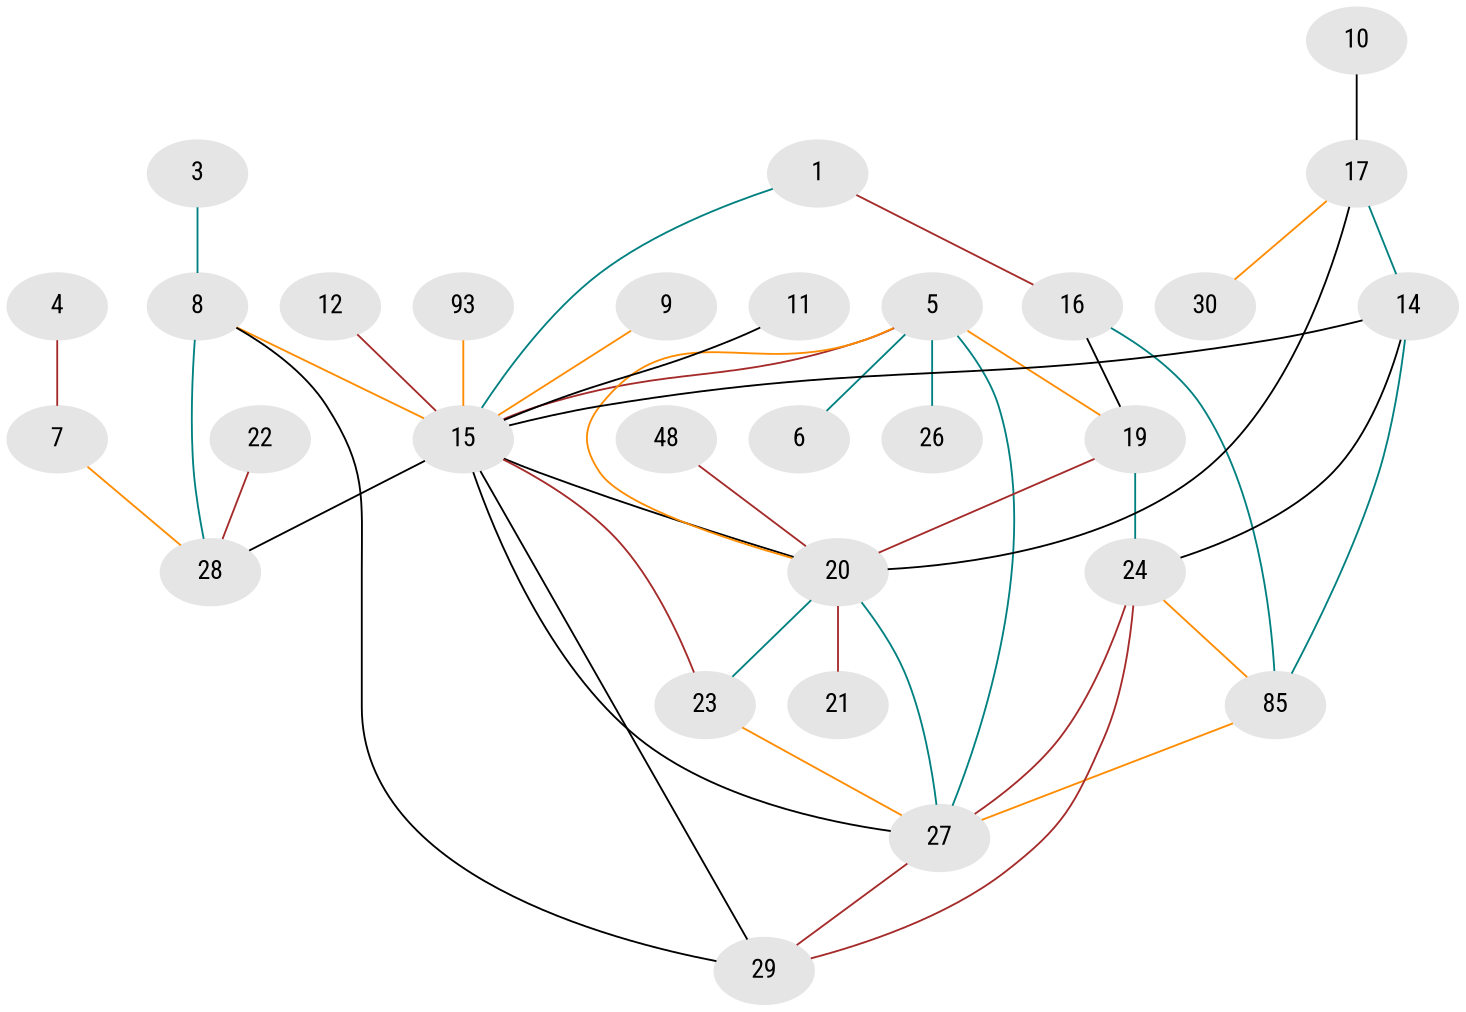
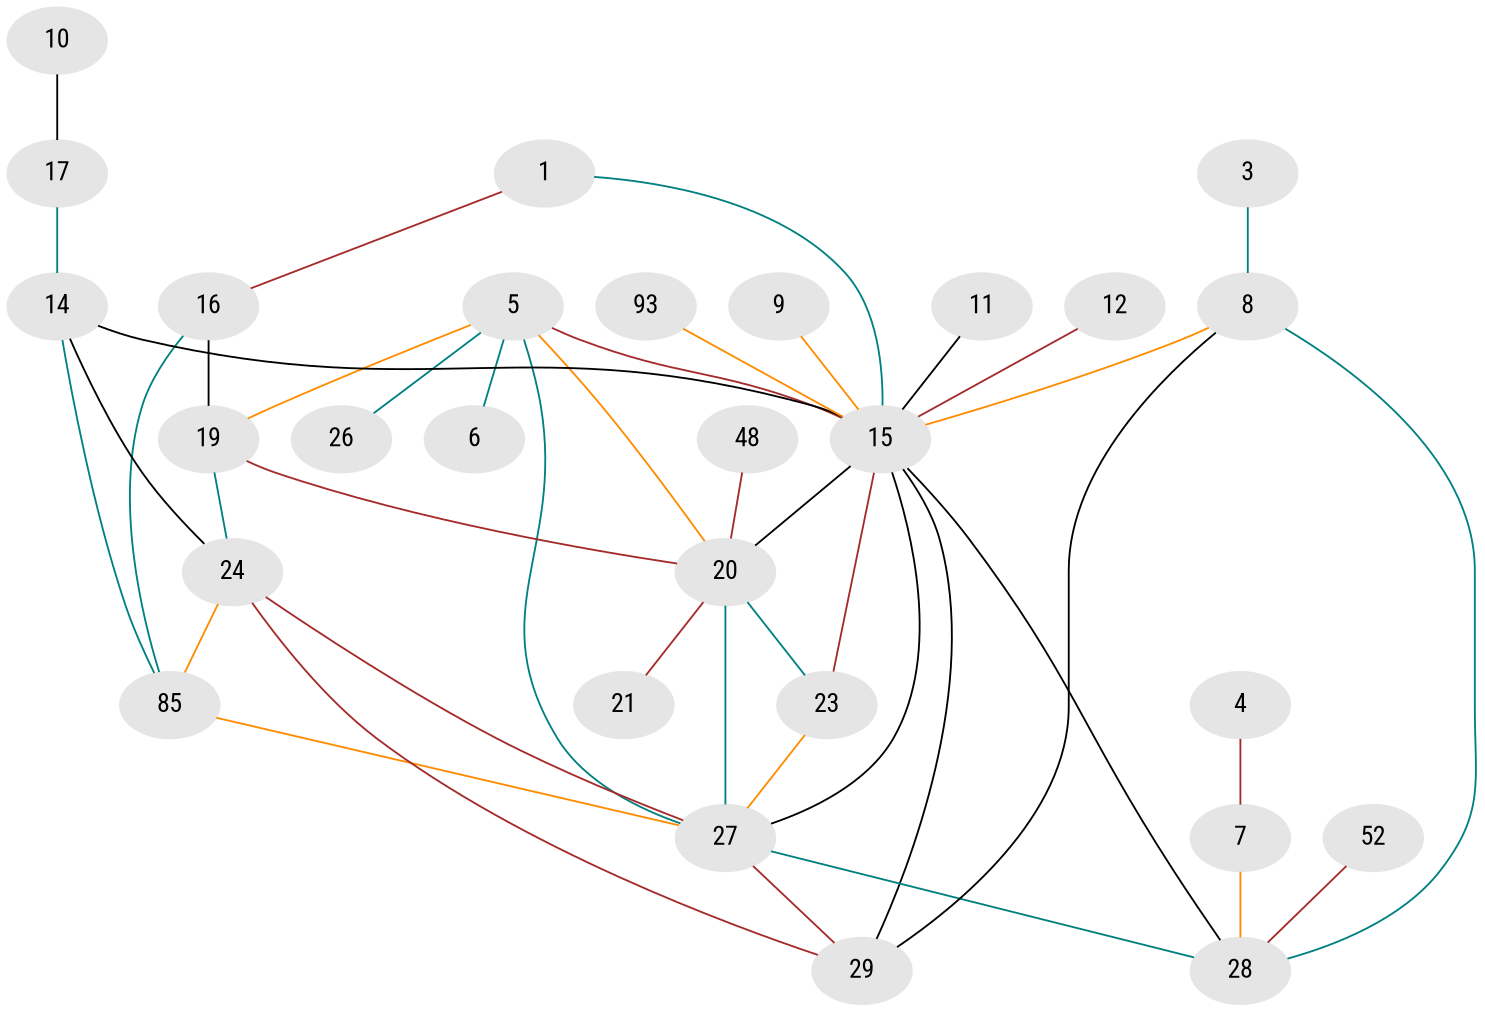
node "30": removed
node "22": label "22" -> "52"
edge "17" -- "20": removed
edge "27" -- "28": added
